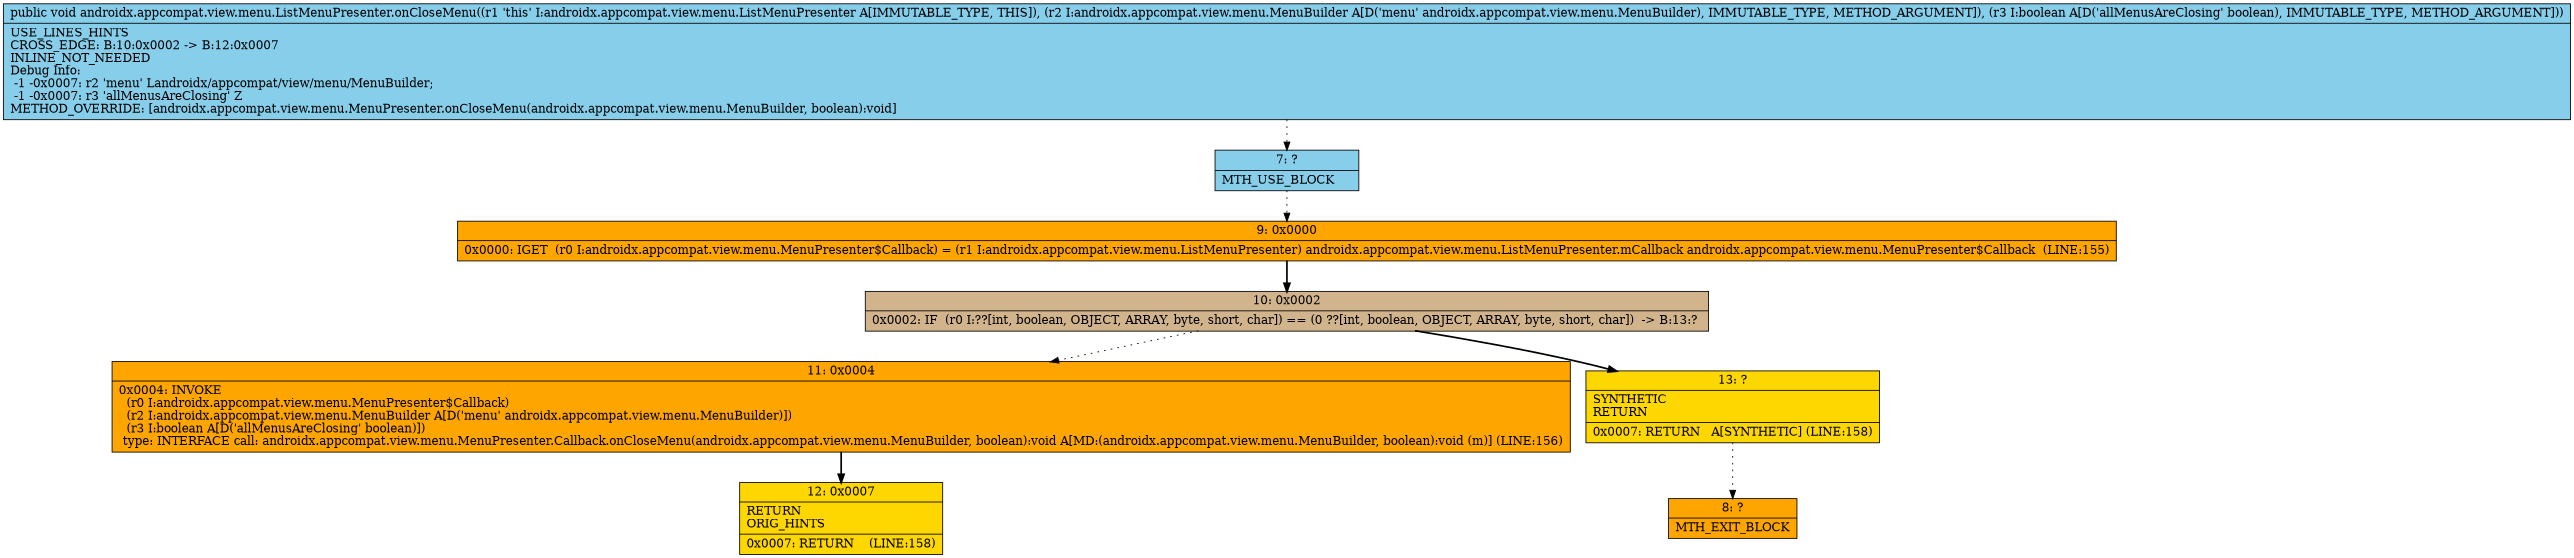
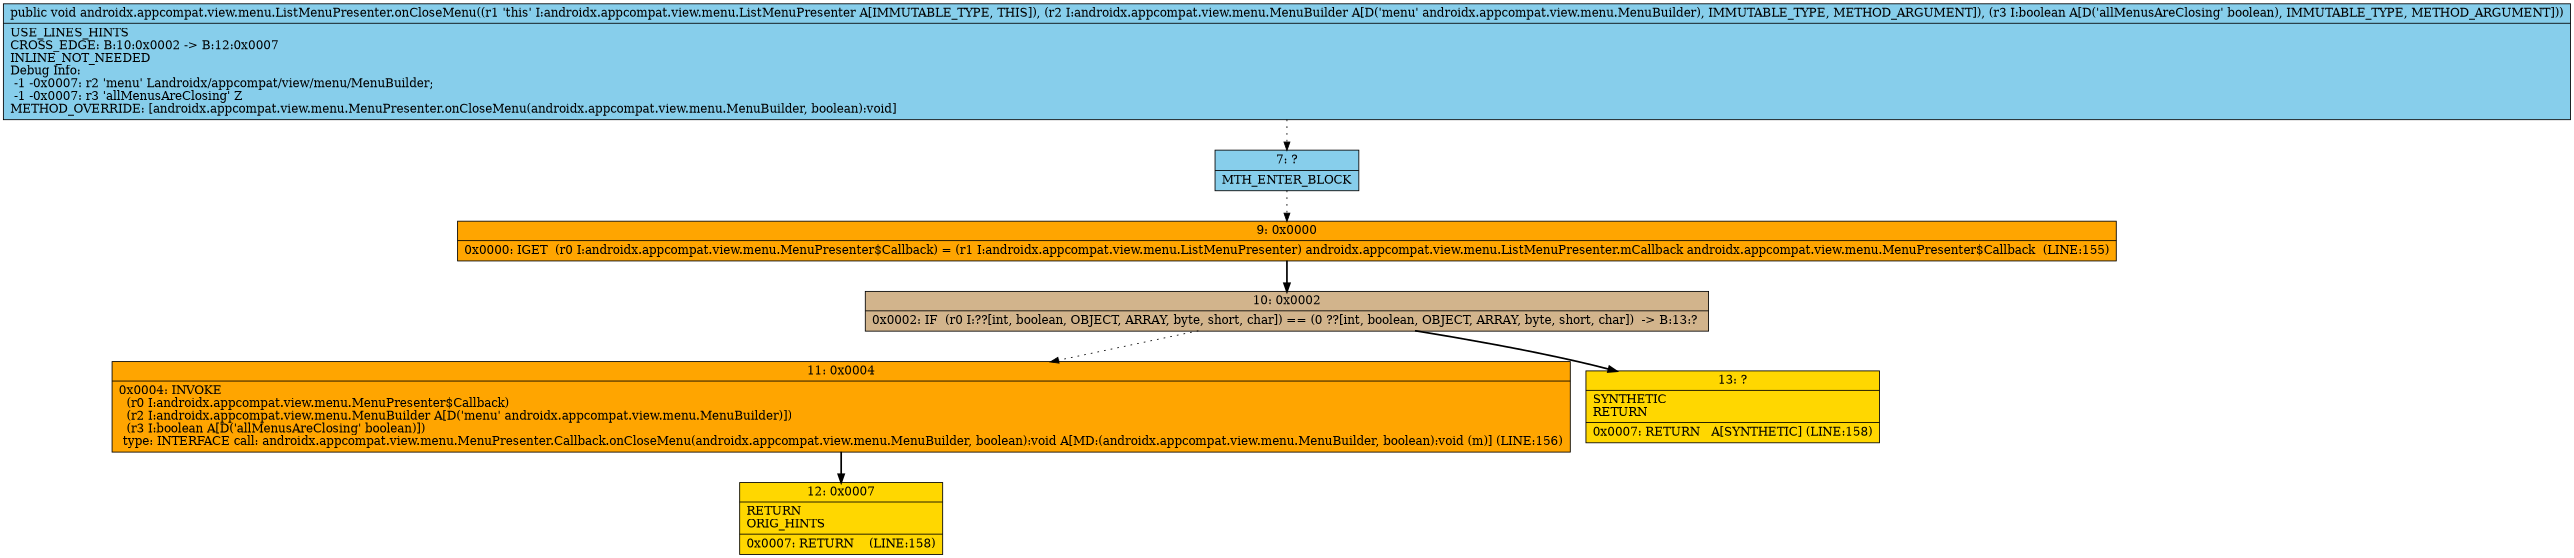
node "7: ?": text "MTH_USE_BLOCK" -> "MTH_ENTER_BLOCK"
node "8: ?": removed
